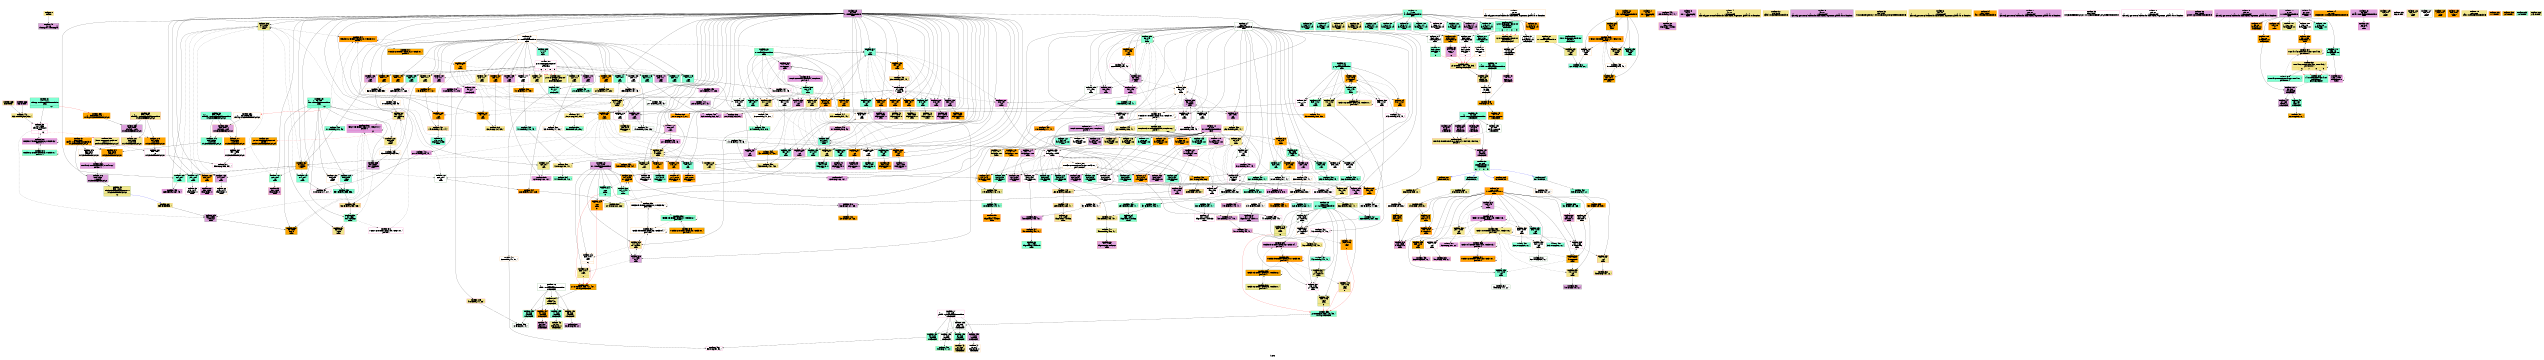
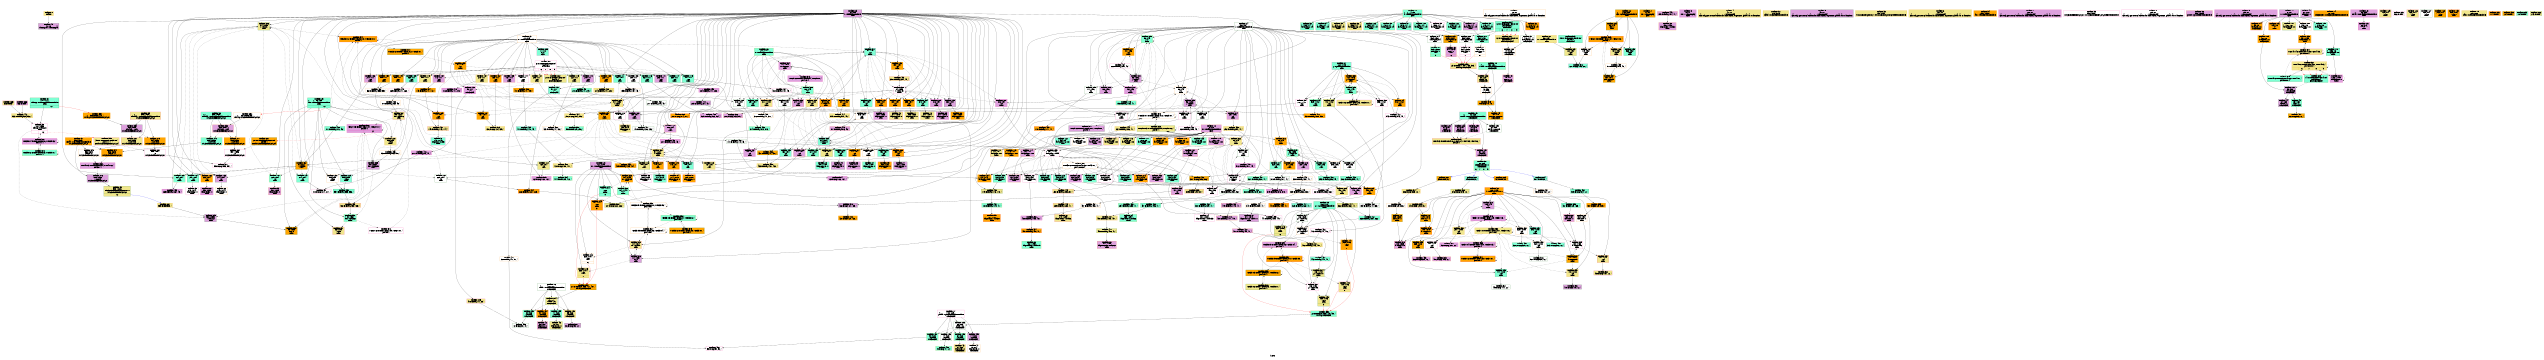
edge "NodeID: 569" -> "NodeID: 439": now "NodeID: 166" -> "NodeID: 439"
edge "NodeID: 18" -> "NodeID: 160": now "NodeID: 18" -> "NodeID: 49"
